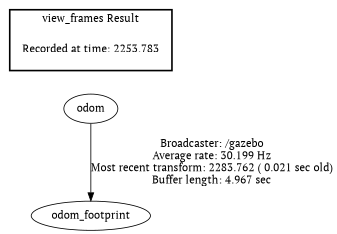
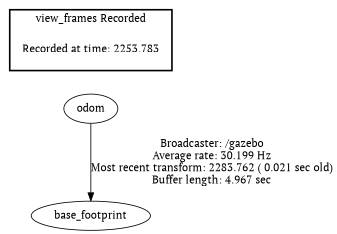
cluster "view_frames Result": label "view_frames Result" -> "view_frames Recorded"
node "odom_footprint": label "odom_footprint" -> "base_footprint"
